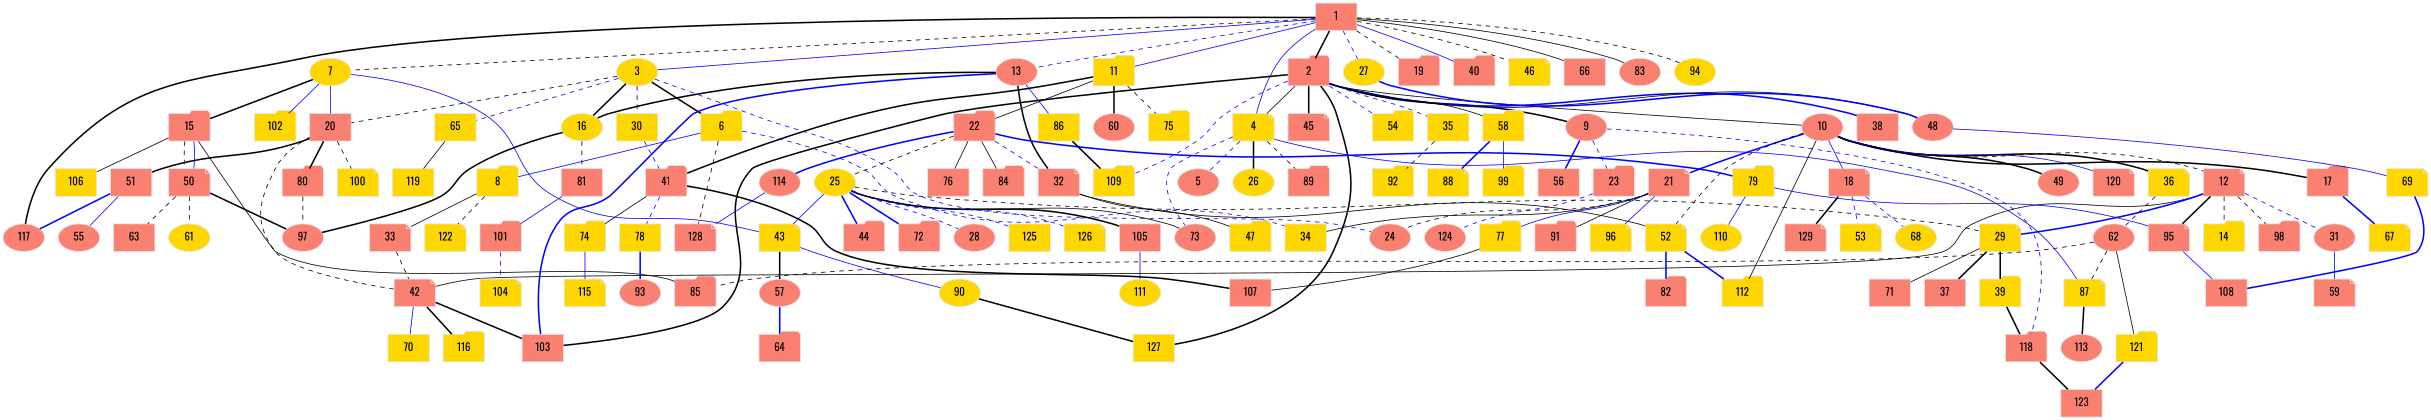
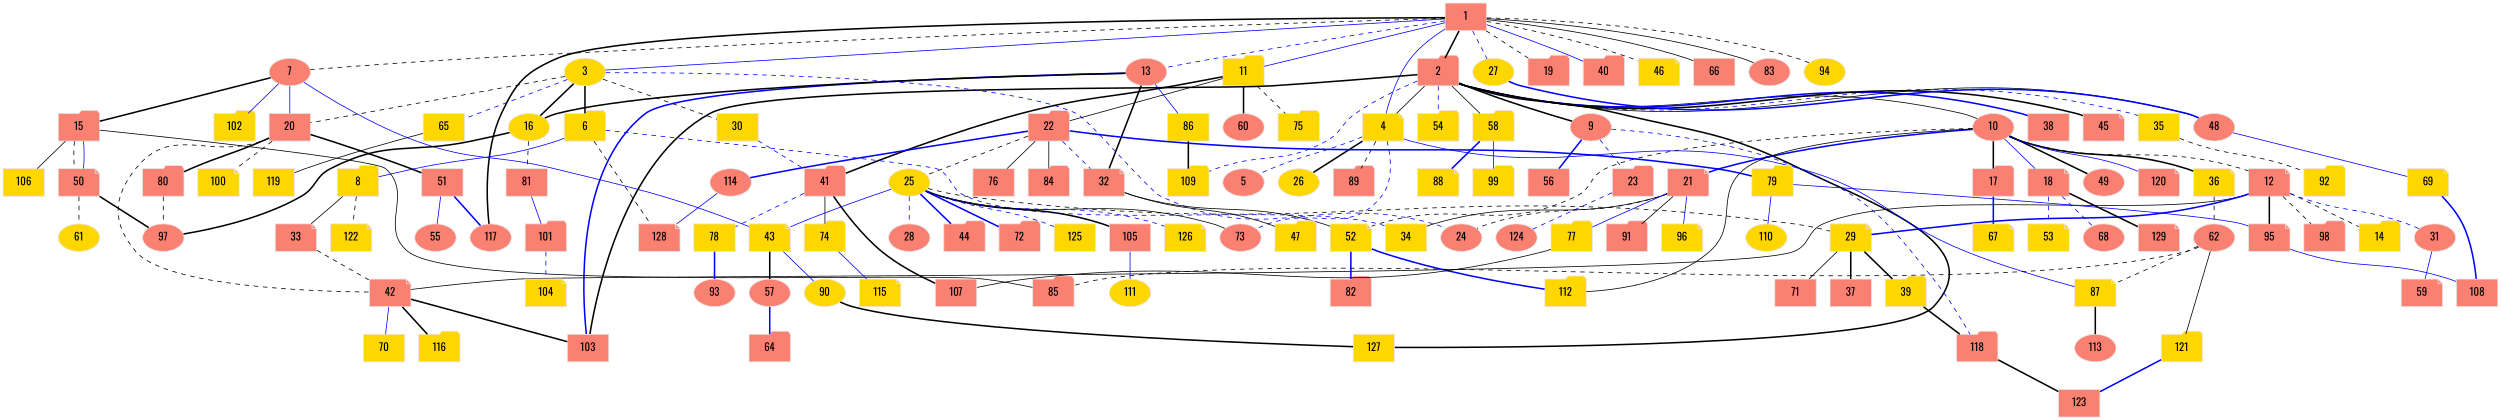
node "7": fillcolor gold -> salmon
node "63": removed
node "68": fillcolor gold -> salmon
